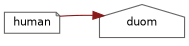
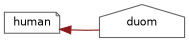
edge "human" -> "duom": reversed
